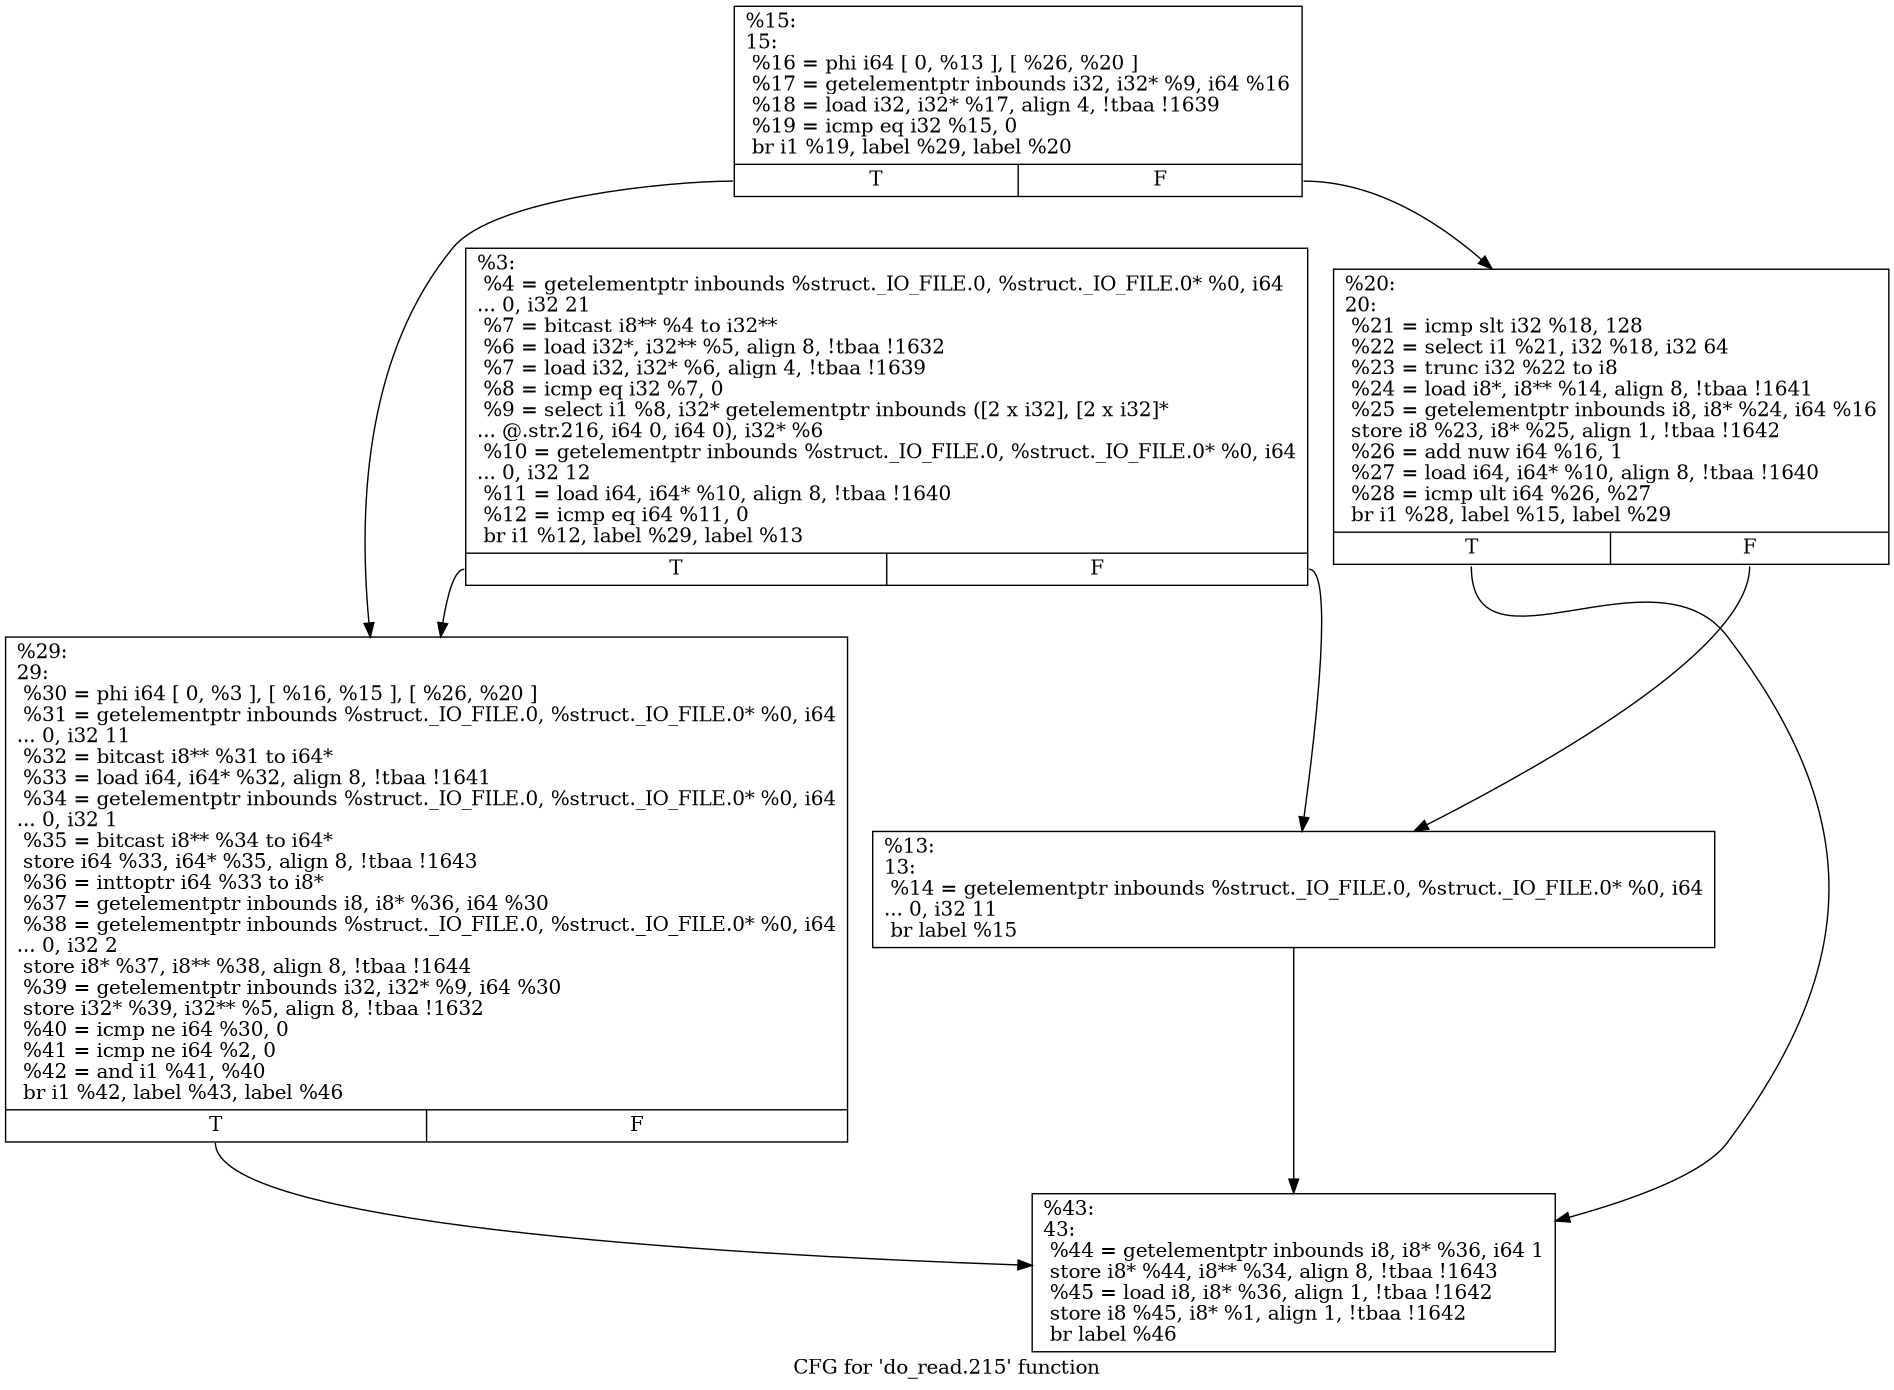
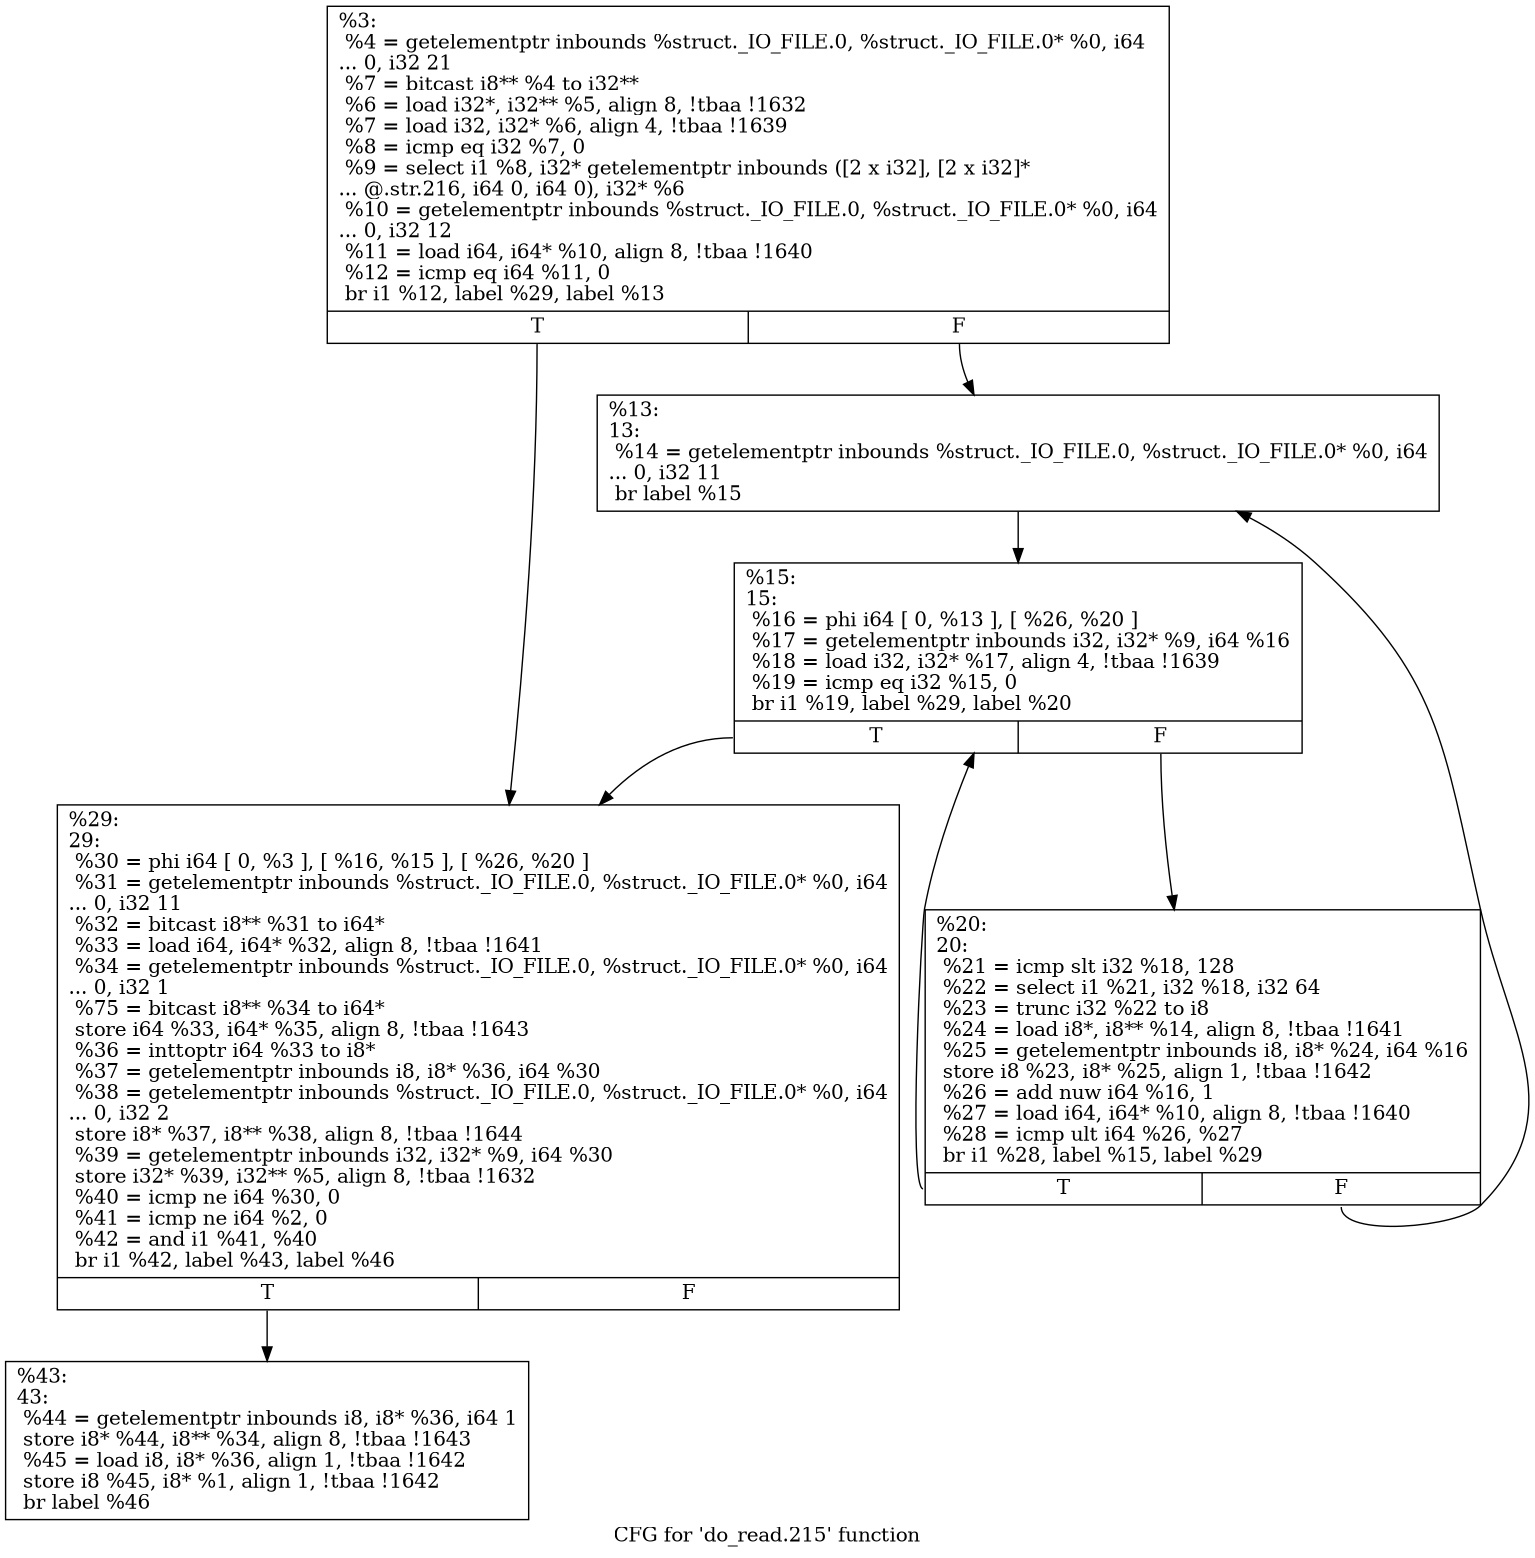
edge "%20:" -> "%43:": now "%20:" -> "%15:"
node "%29:": text "%35 = bitcast i8** %34 to i64*" -> "%75 = bitcast i8** %34 to i64*"
edge "%13:" -> "%43:": now "%13:" -> "%15:"
